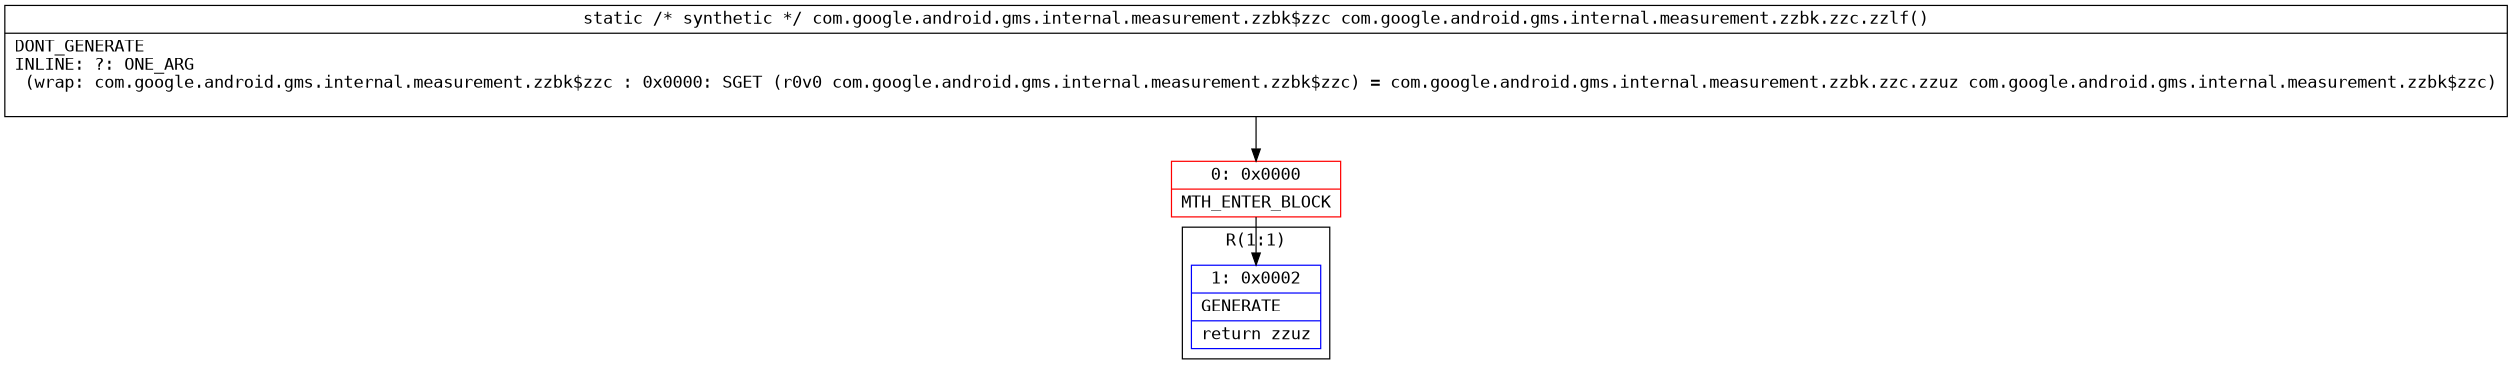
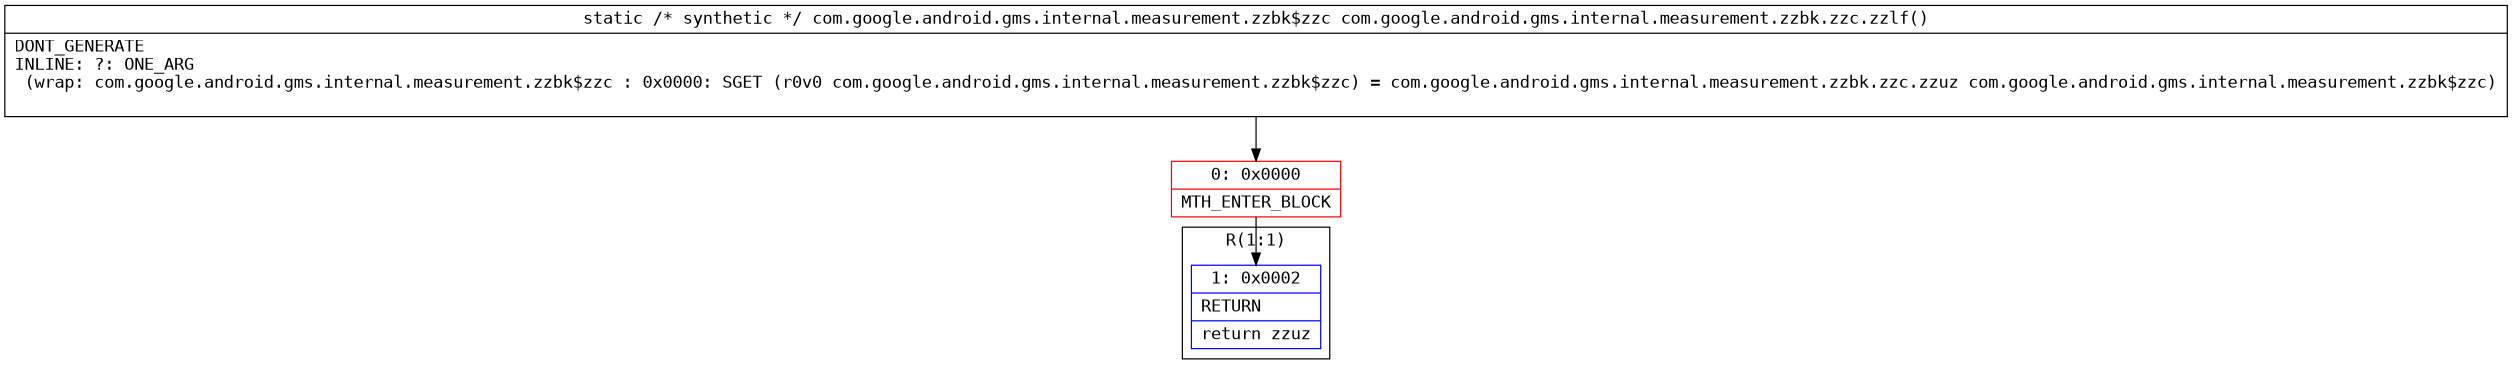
node "1: 0x0002": text "GENERATE" -> "RETURN"
